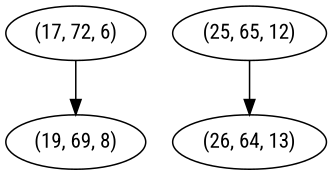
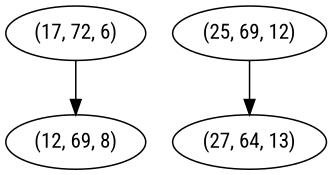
node "(25, 65, 12)": label "(25, 65, 12)" -> "(25, 69, 12)"
node "(19, 69, 8)": label "(19, 69, 8)" -> "(12, 69, 8)"
node "(26, 64, 13)": label "(26, 64, 13)" -> "(27, 64, 13)"
